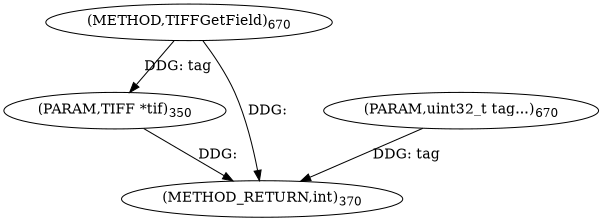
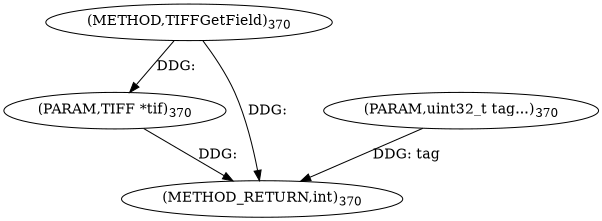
node "(METHOD,TIFFGetField)": text "670" -> "370"
edge "(METHOD,TIFFGetField)" -> "(PARAM,TIFF *tif)": label "DDG: tag" -> "DDG: "
node "(PARAM,TIFF *tif)": text "350" -> "370"
node "(PARAM,uint32_t tag...)": text "670" -> "370"
